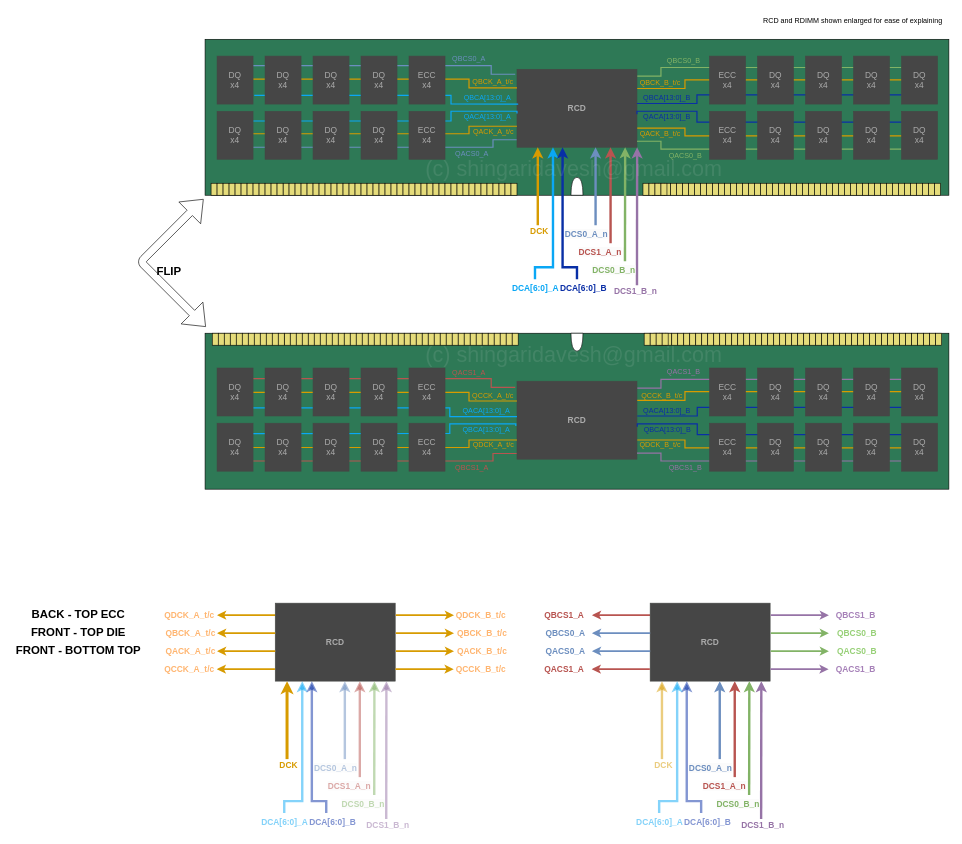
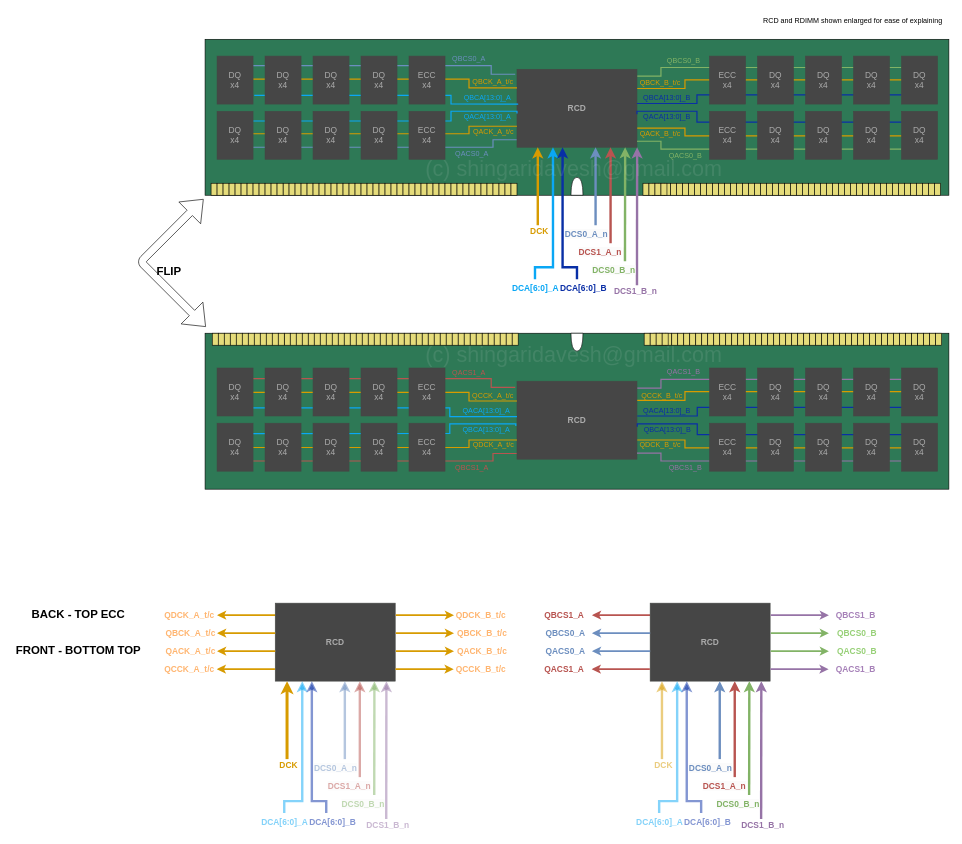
node "FRONT - TOP DIE": removed
